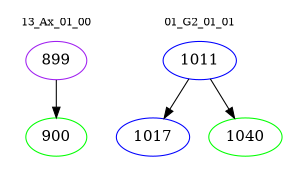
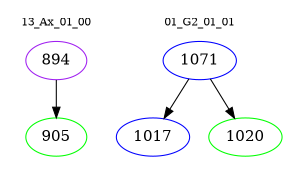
node "899": label "899" -> "894"
node "1011": label "1011" -> "1071"
node "900": label "900" -> "905"
node "1040": label "1040" -> "1020"
